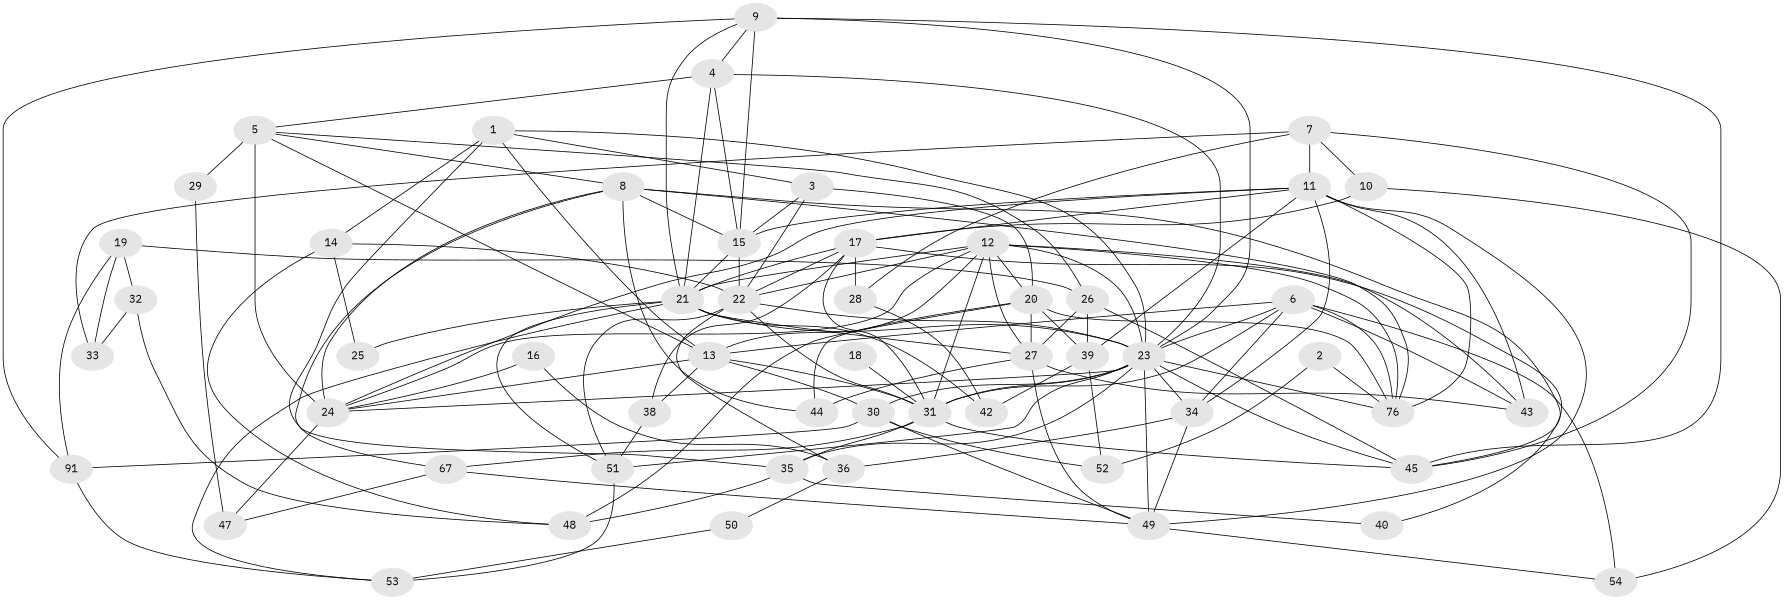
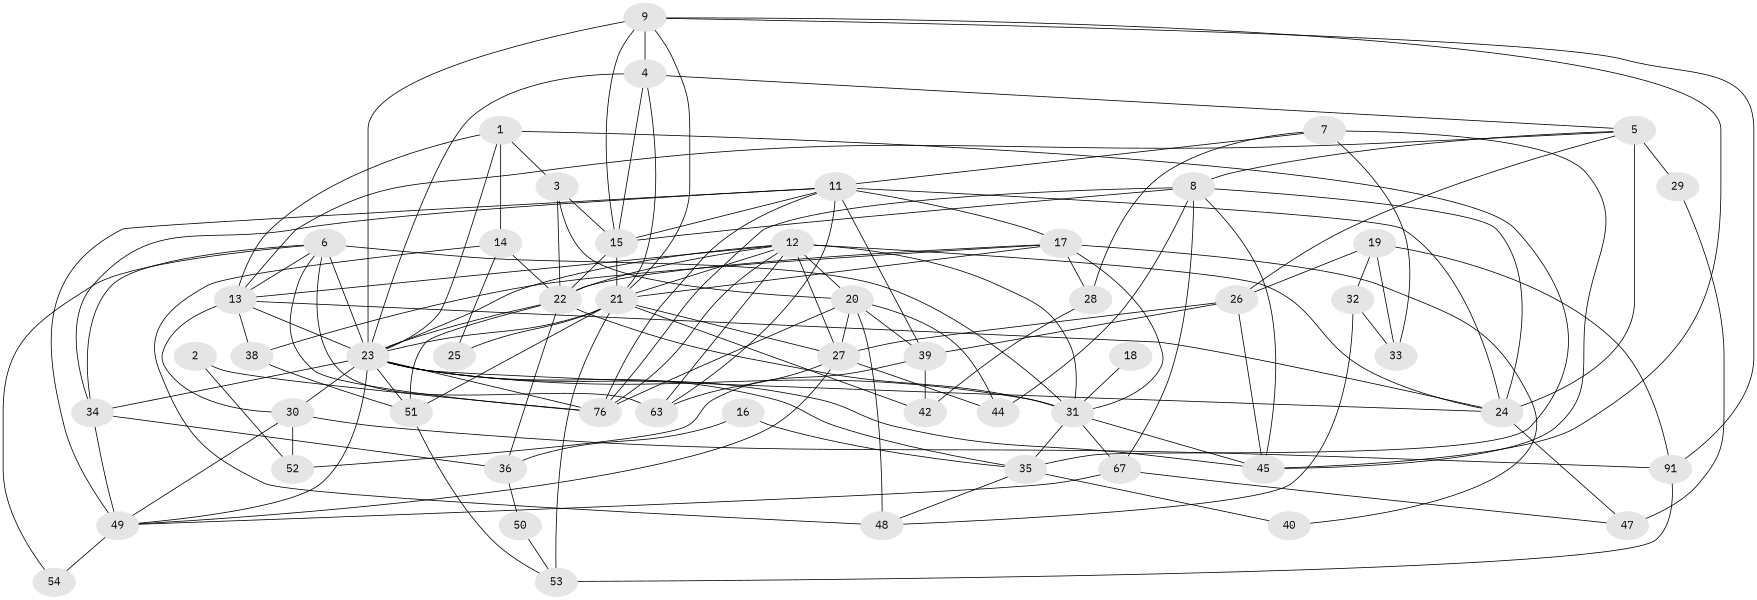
node "10": removed
edge "13" -- "31": now "13" -- "23"
edge "16" -- "24": now "16" -- "35"
node "43": label "43" -> "63"
